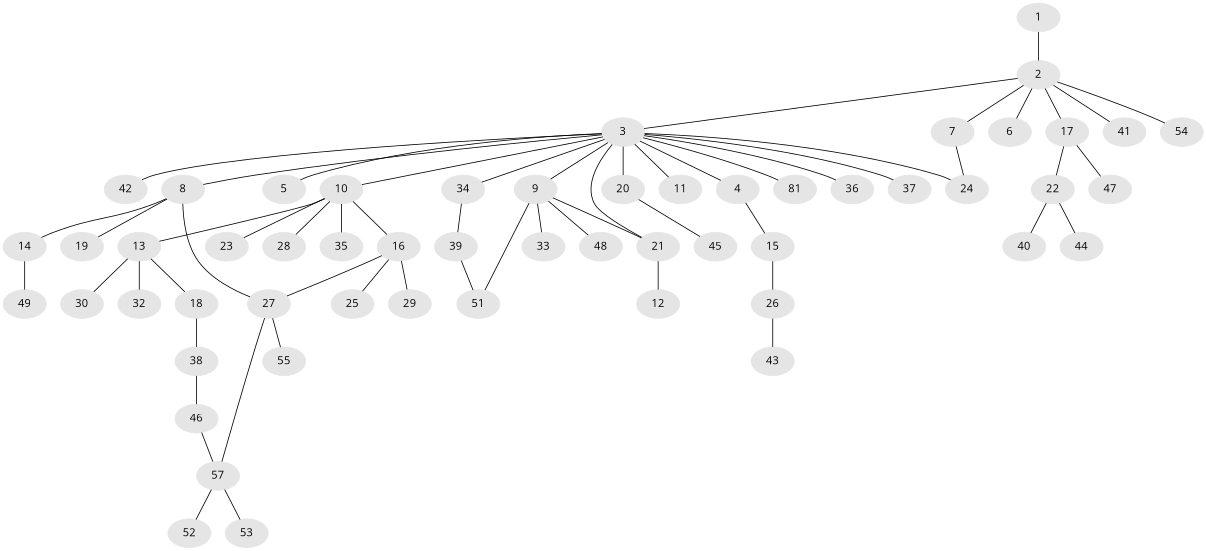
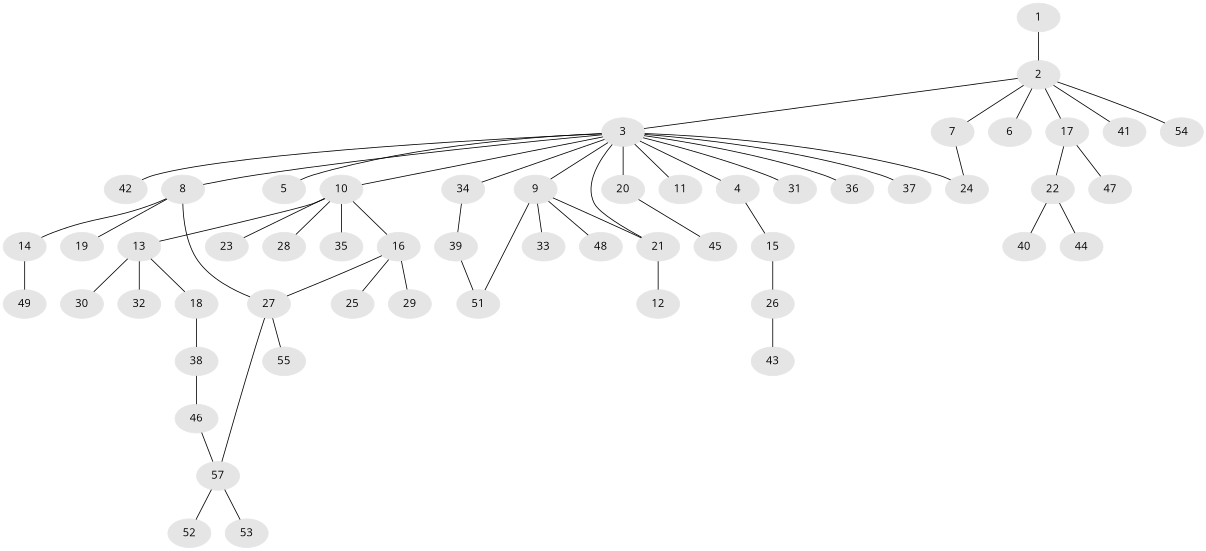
node "81": label "81" -> "31"
